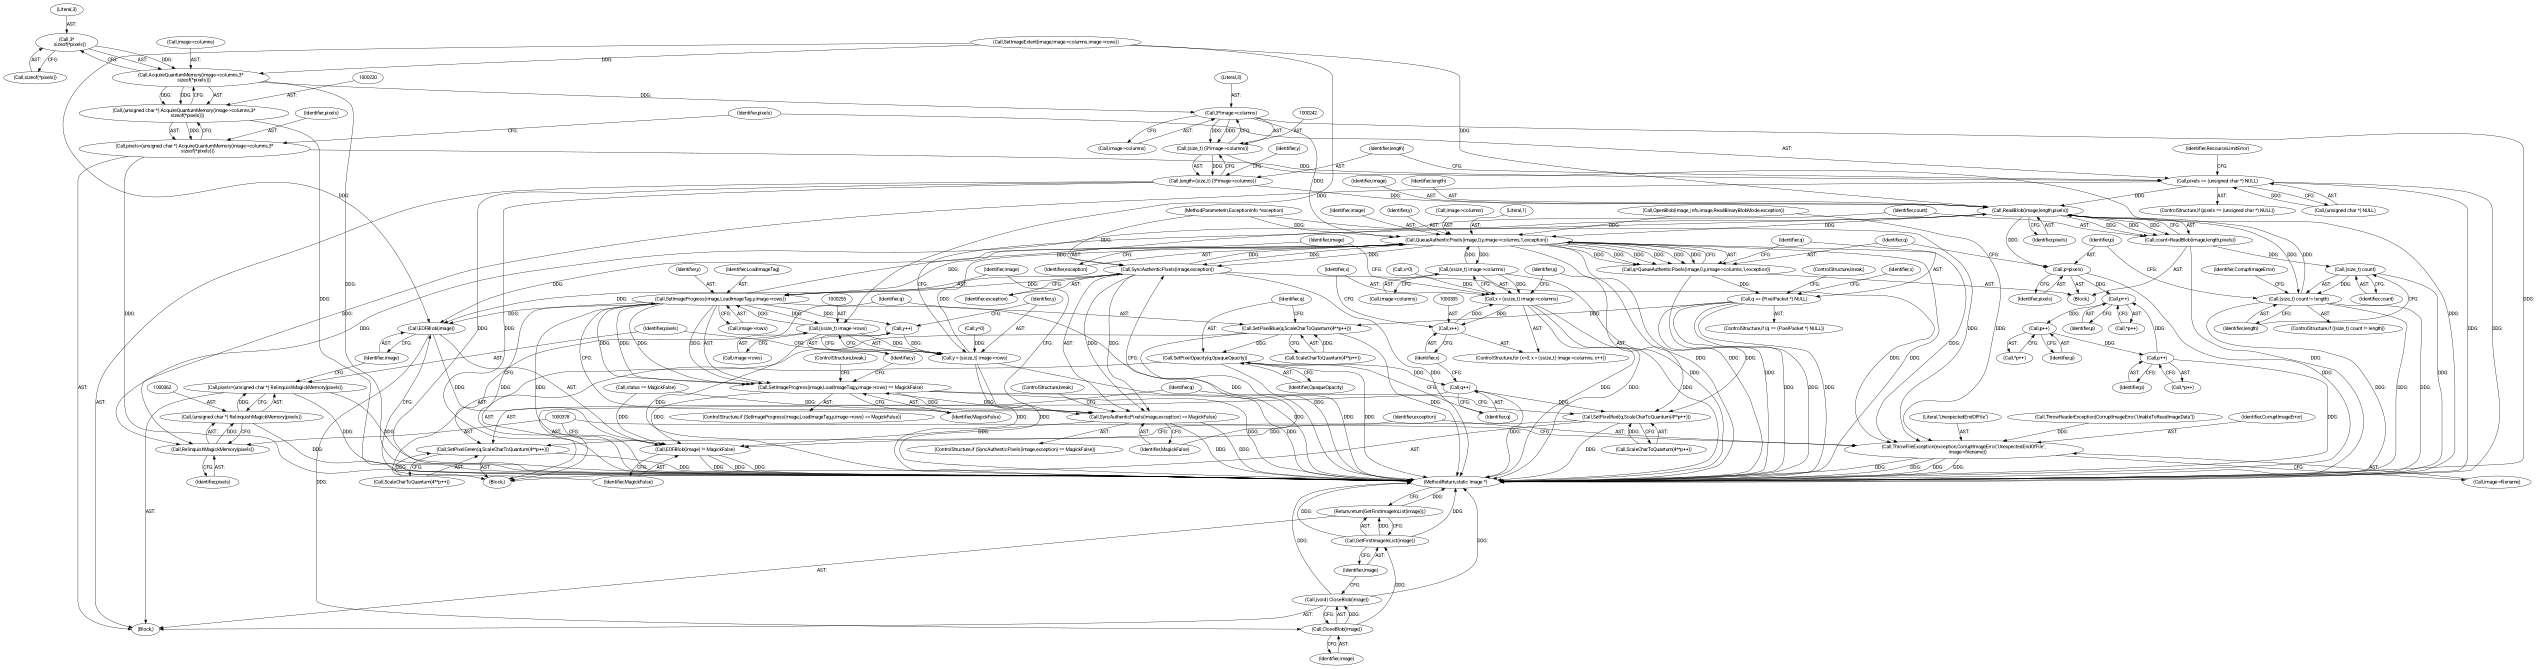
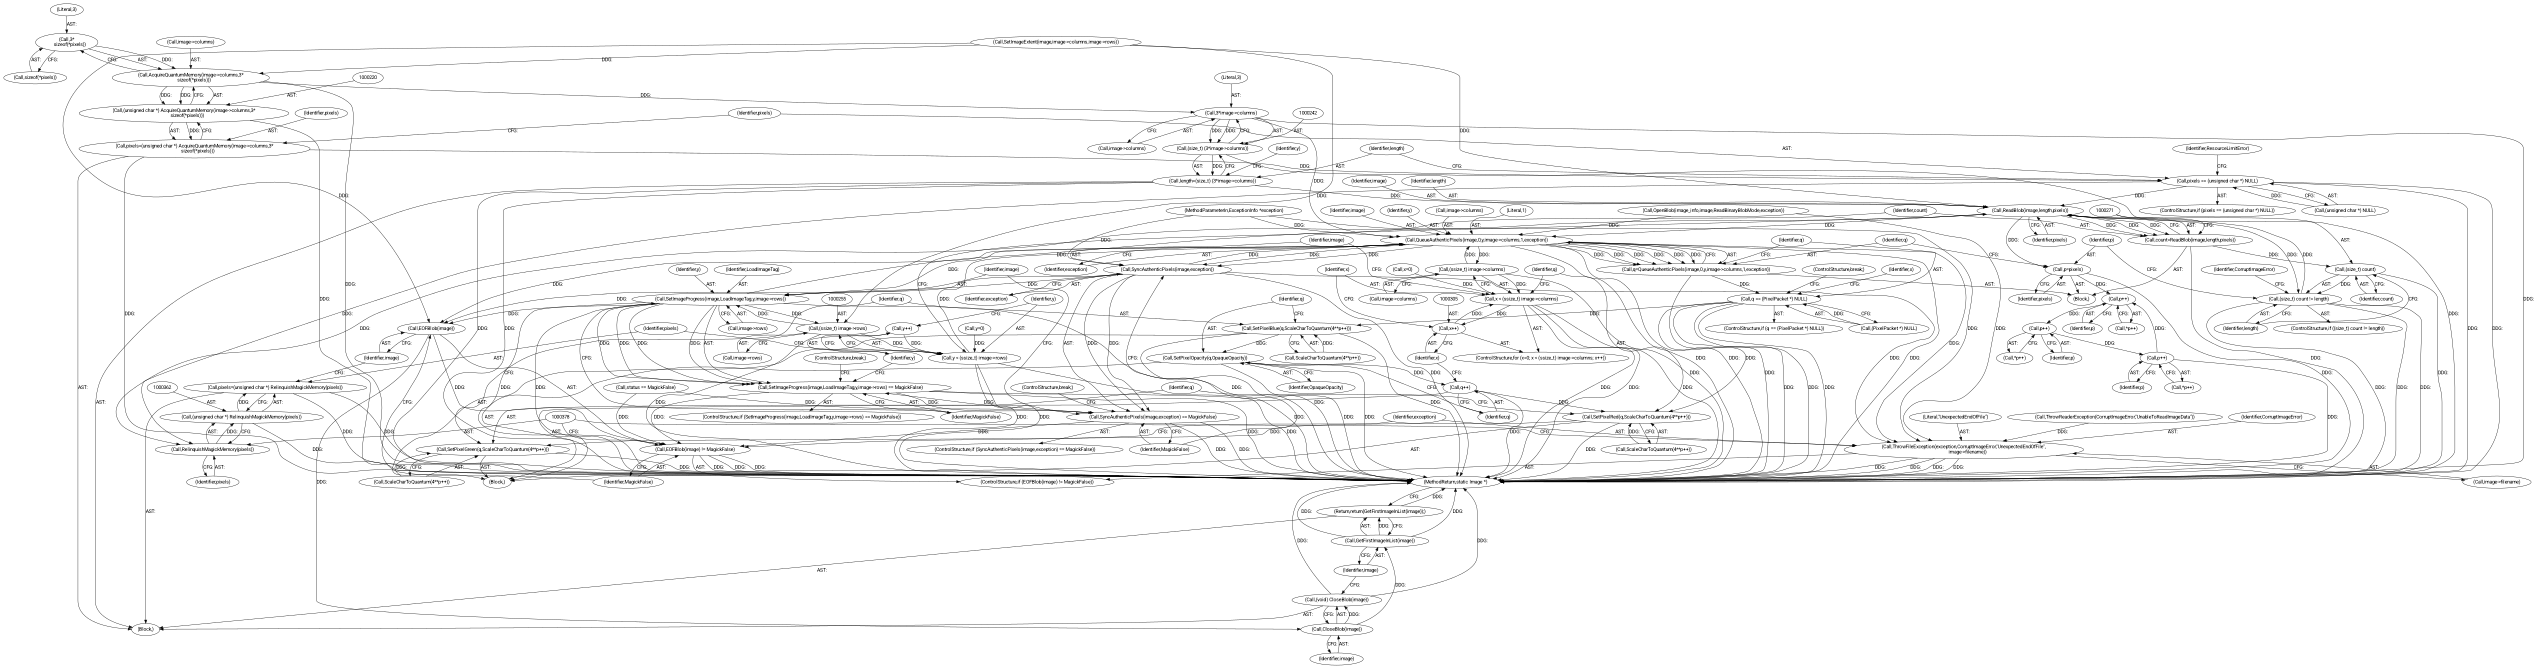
node "1000271": added
edge "(Call,SetImageProgress(image,LoadImageTag,y,image->rows))" -> "(Call,y++)": removed, label "DDG:"
node "(Call,(PixelPacket *) NULL)": added
node "(ControlStructure,if (EOFBlob(image) != MagickFalse))": added
